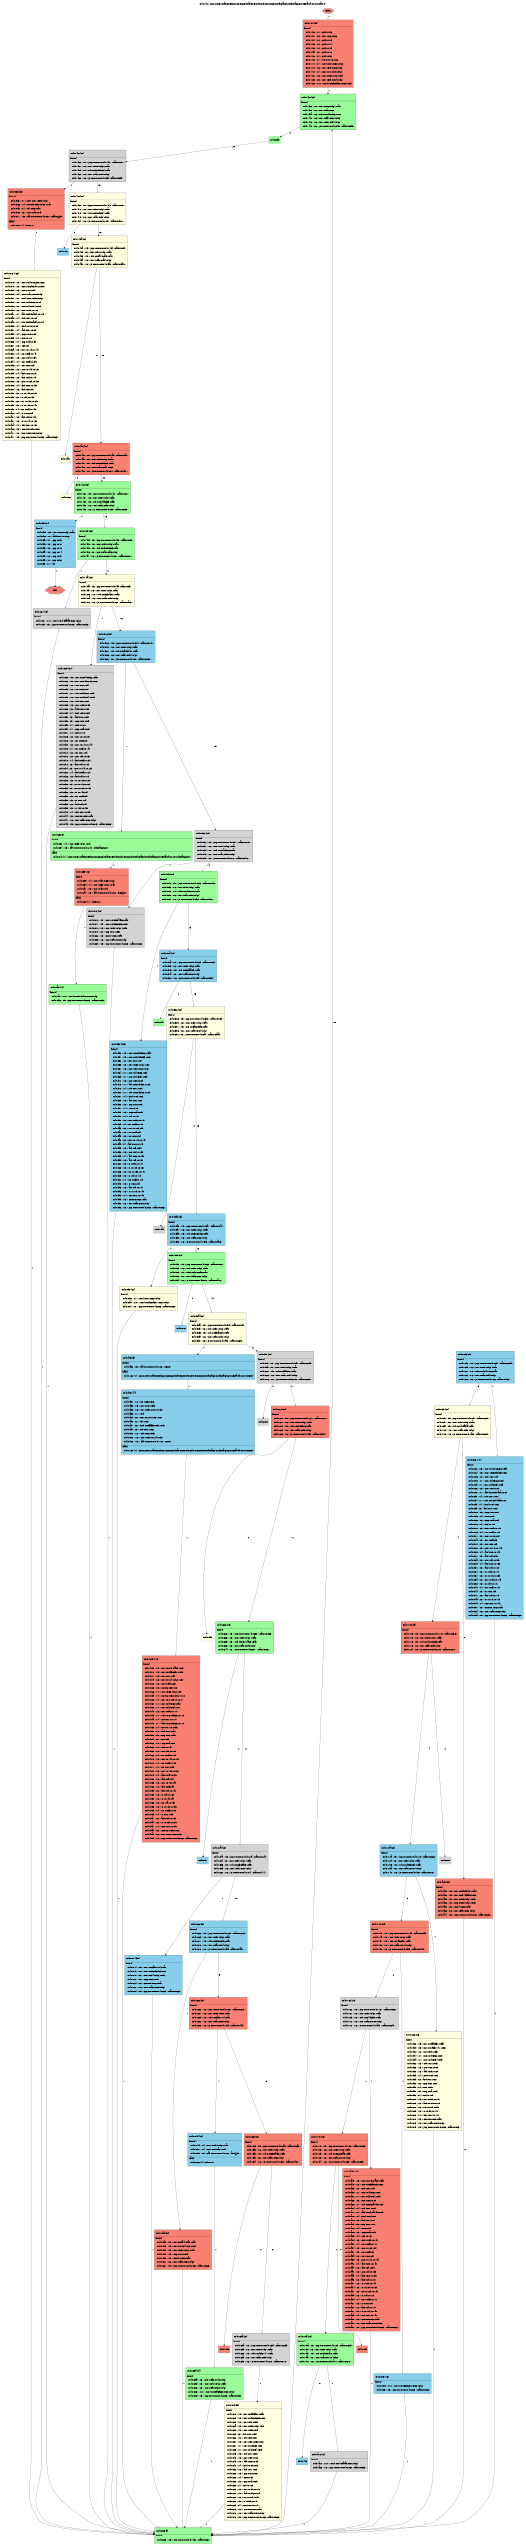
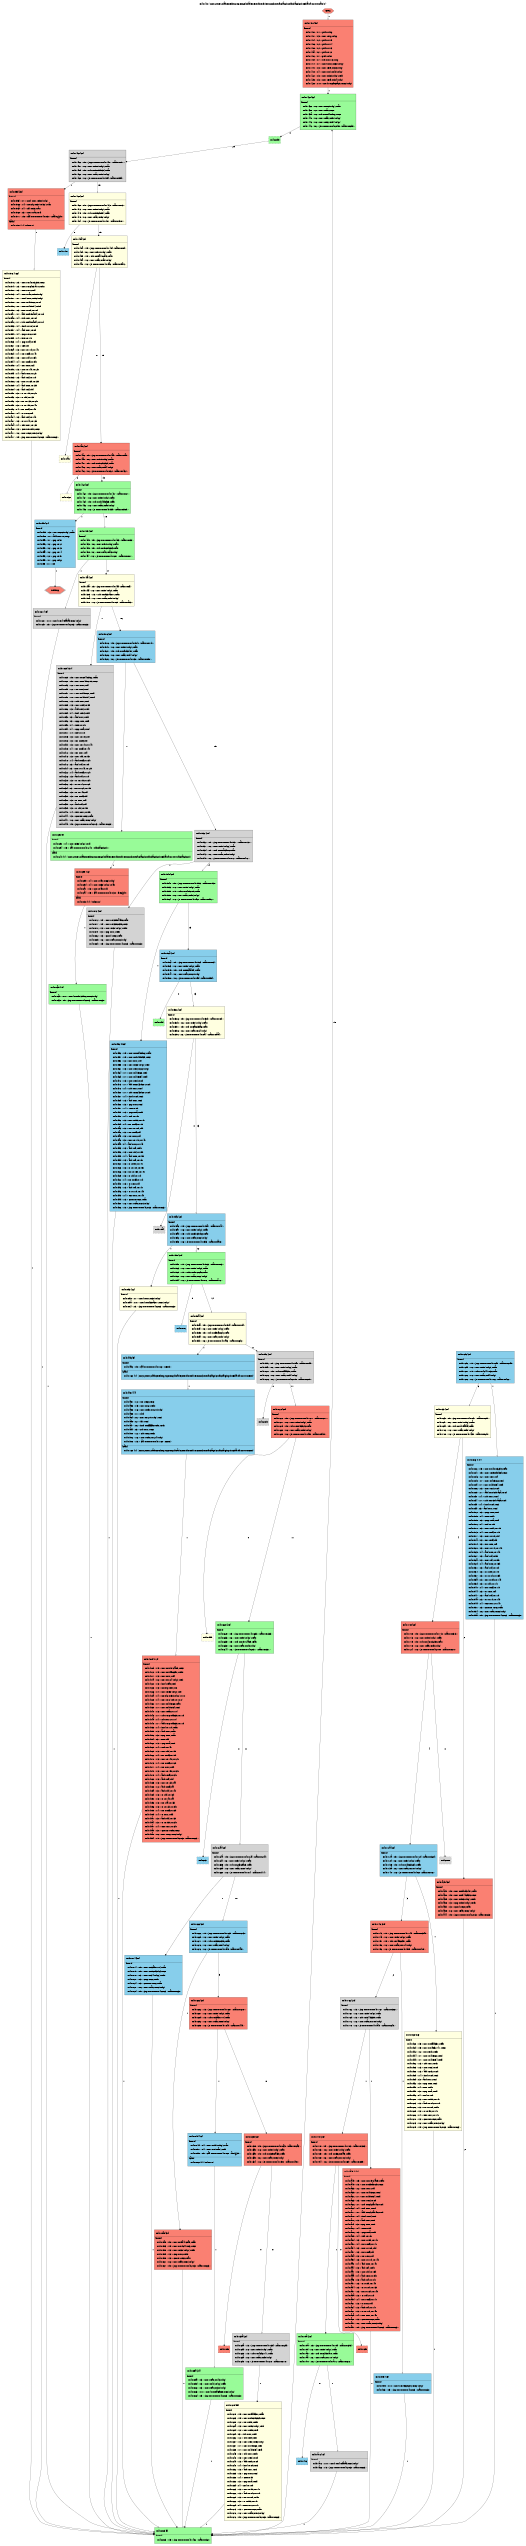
node "Exit": label "Exit" -> "Desktop"
